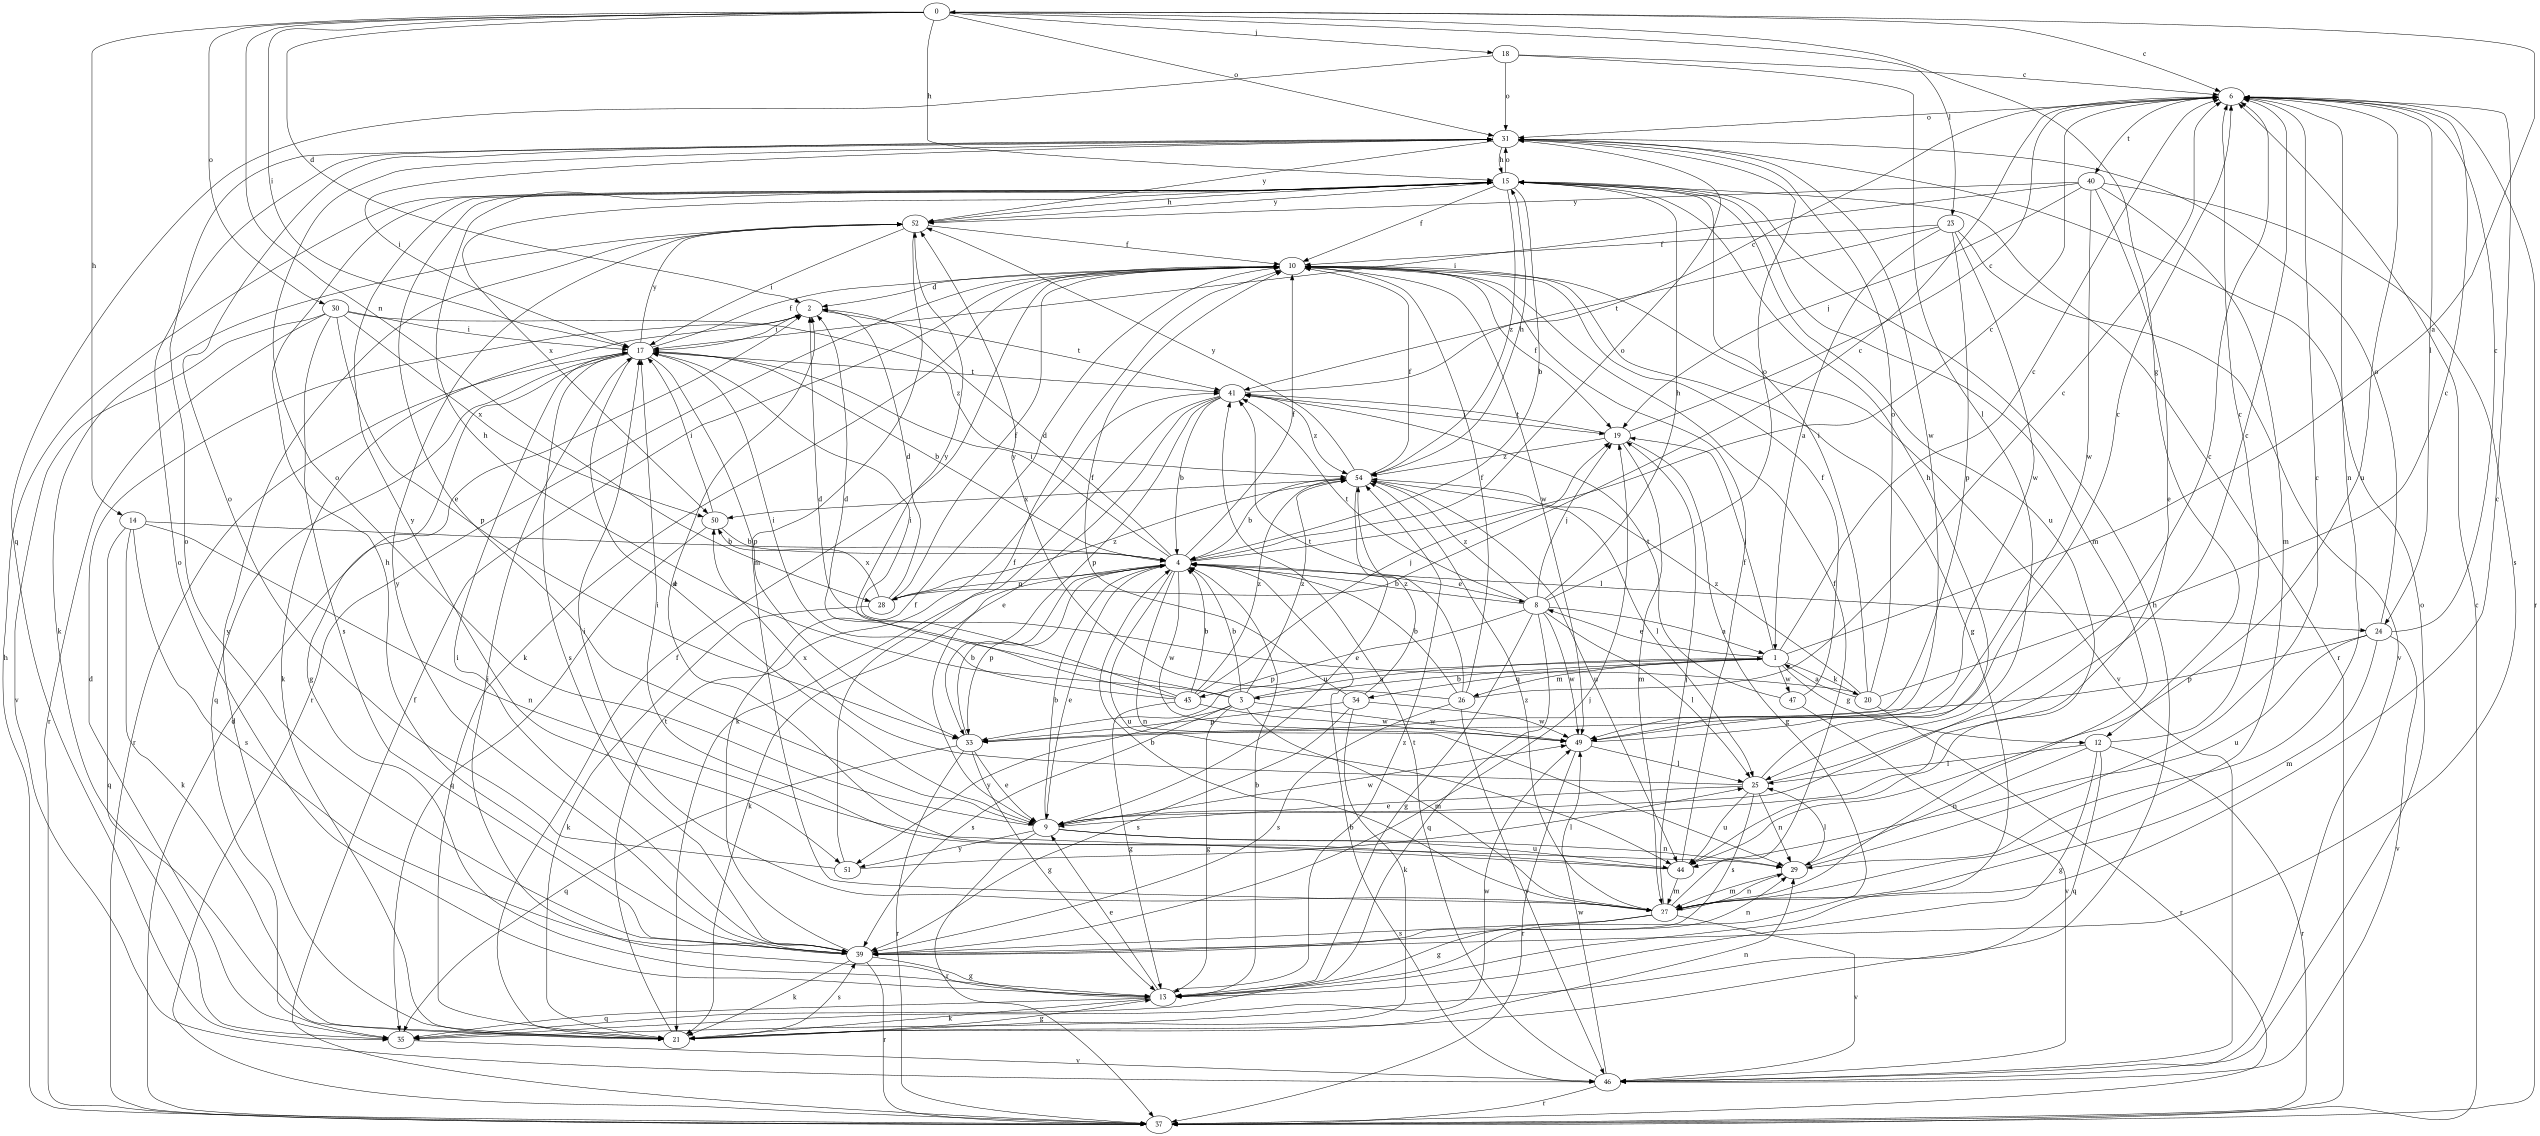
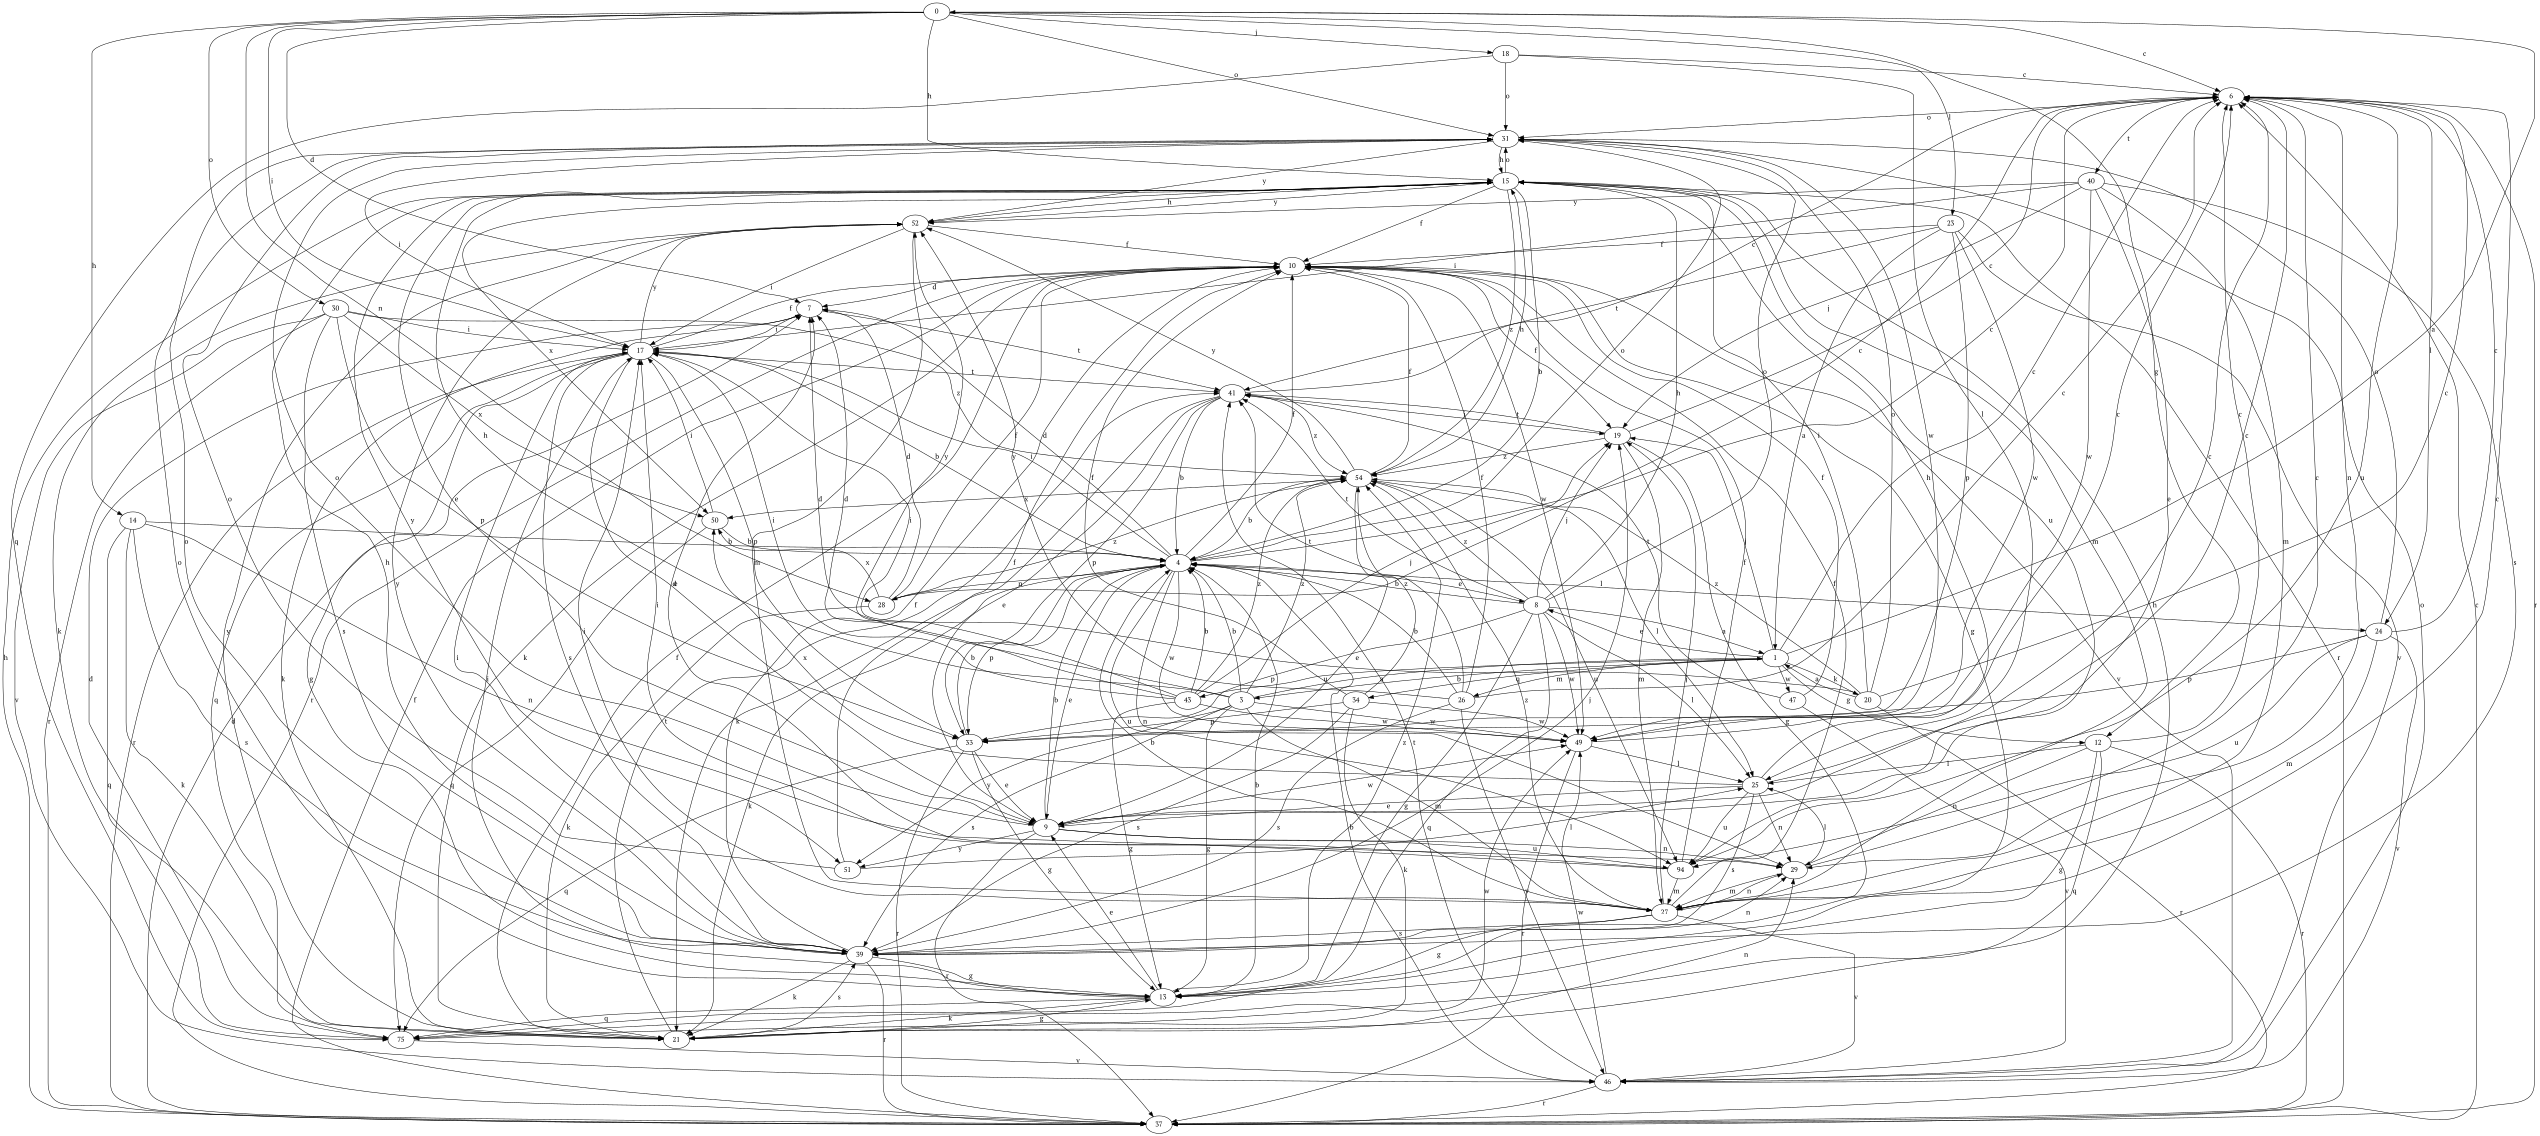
node "2": label "2" -> "7"
node "44": label "44" -> "94"
node "35": label "35" -> "75"
